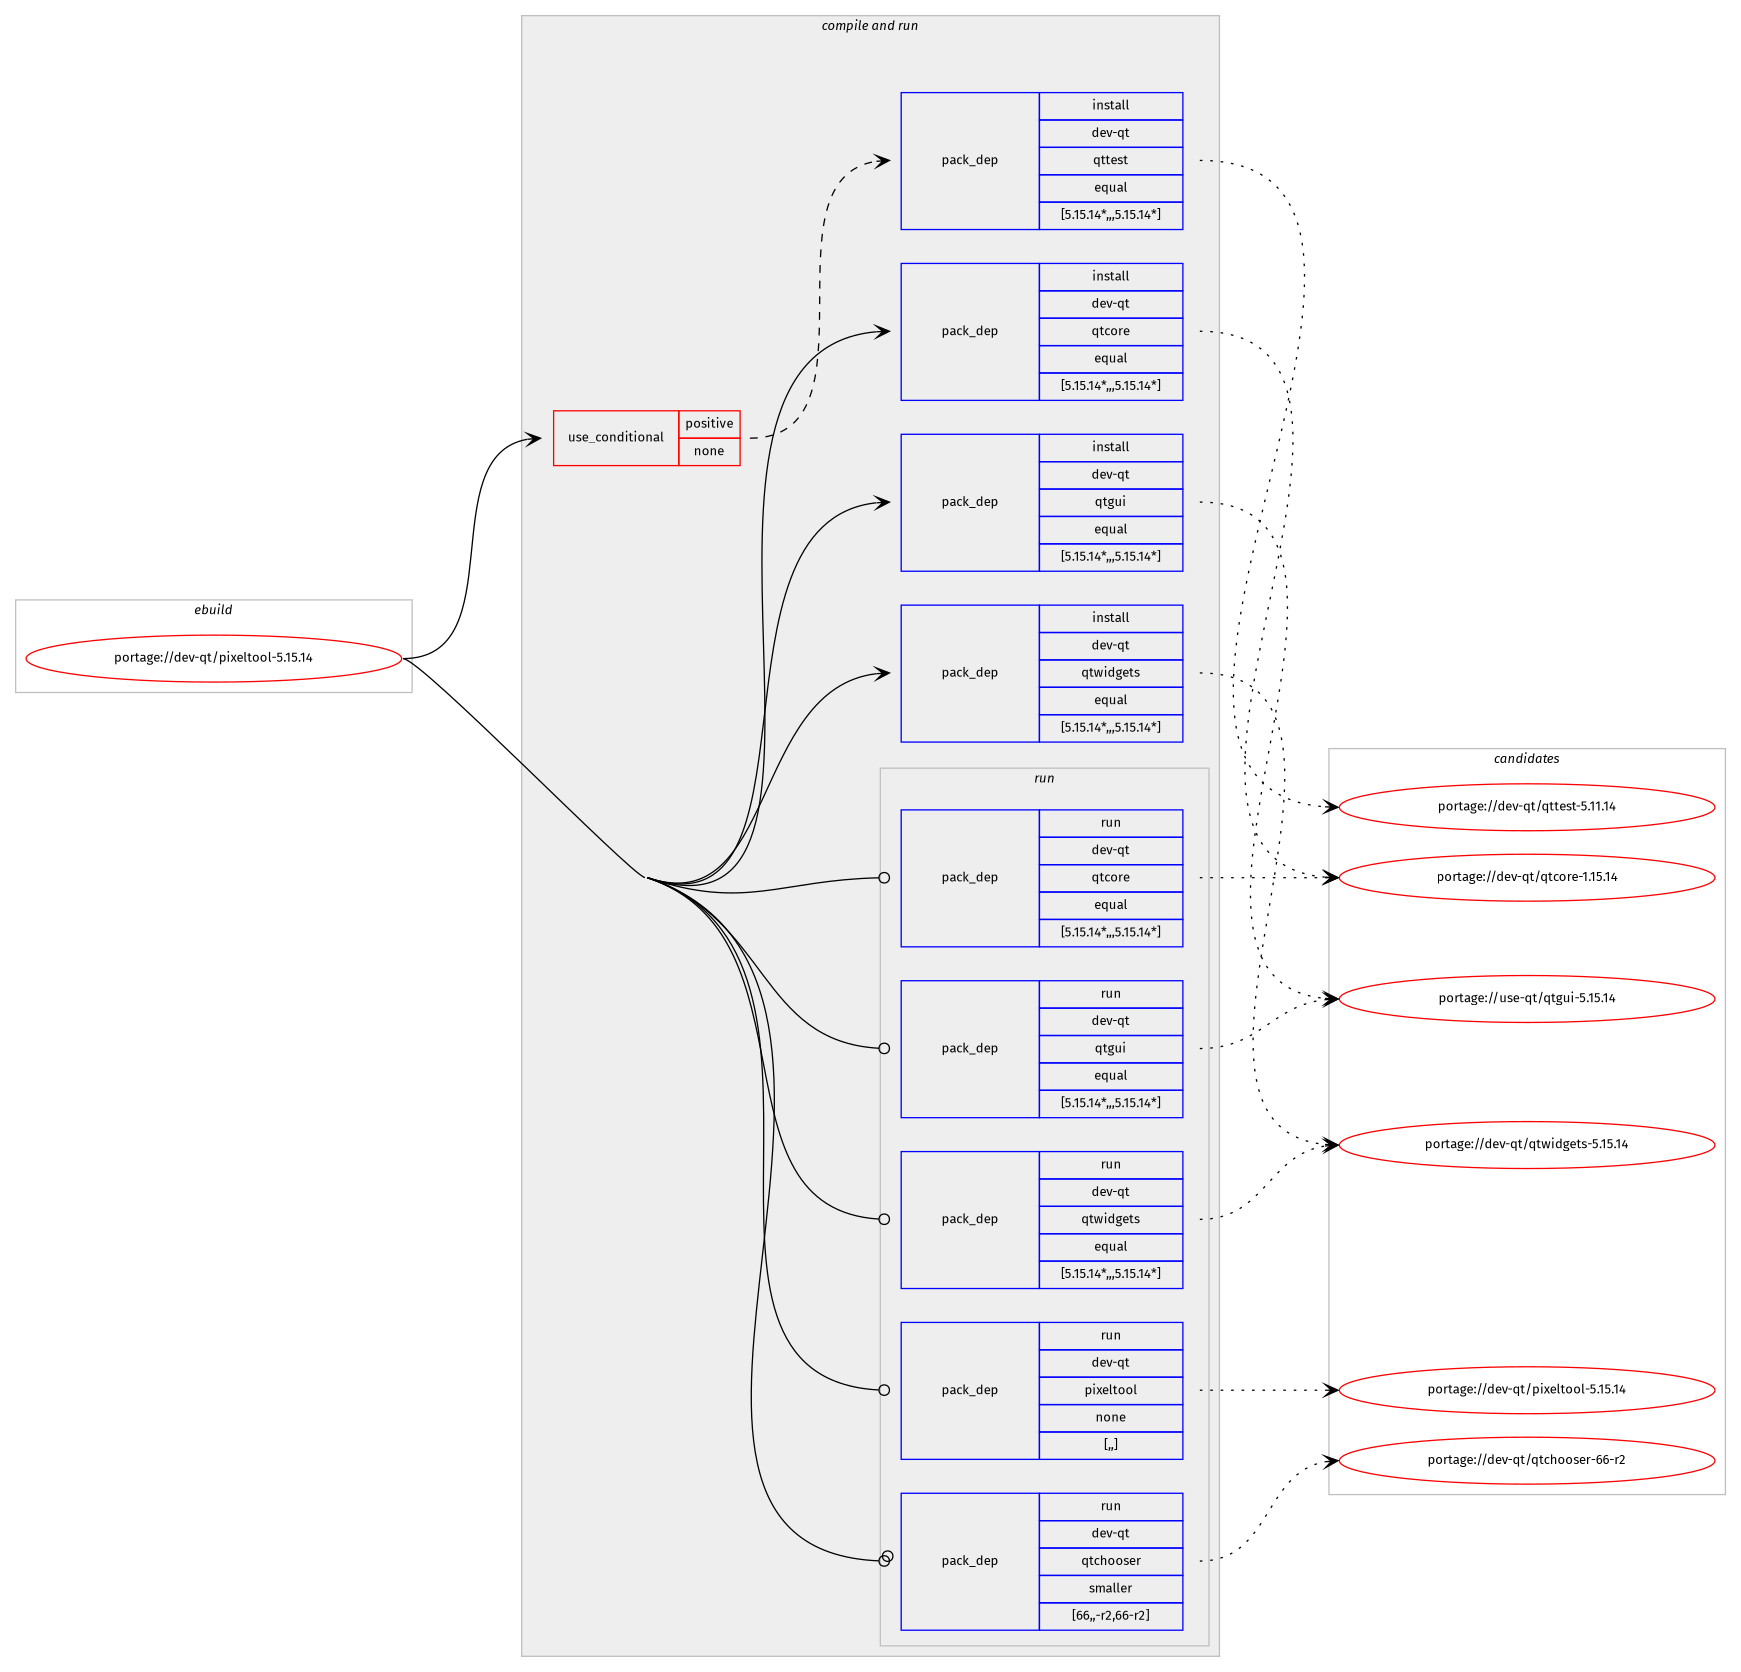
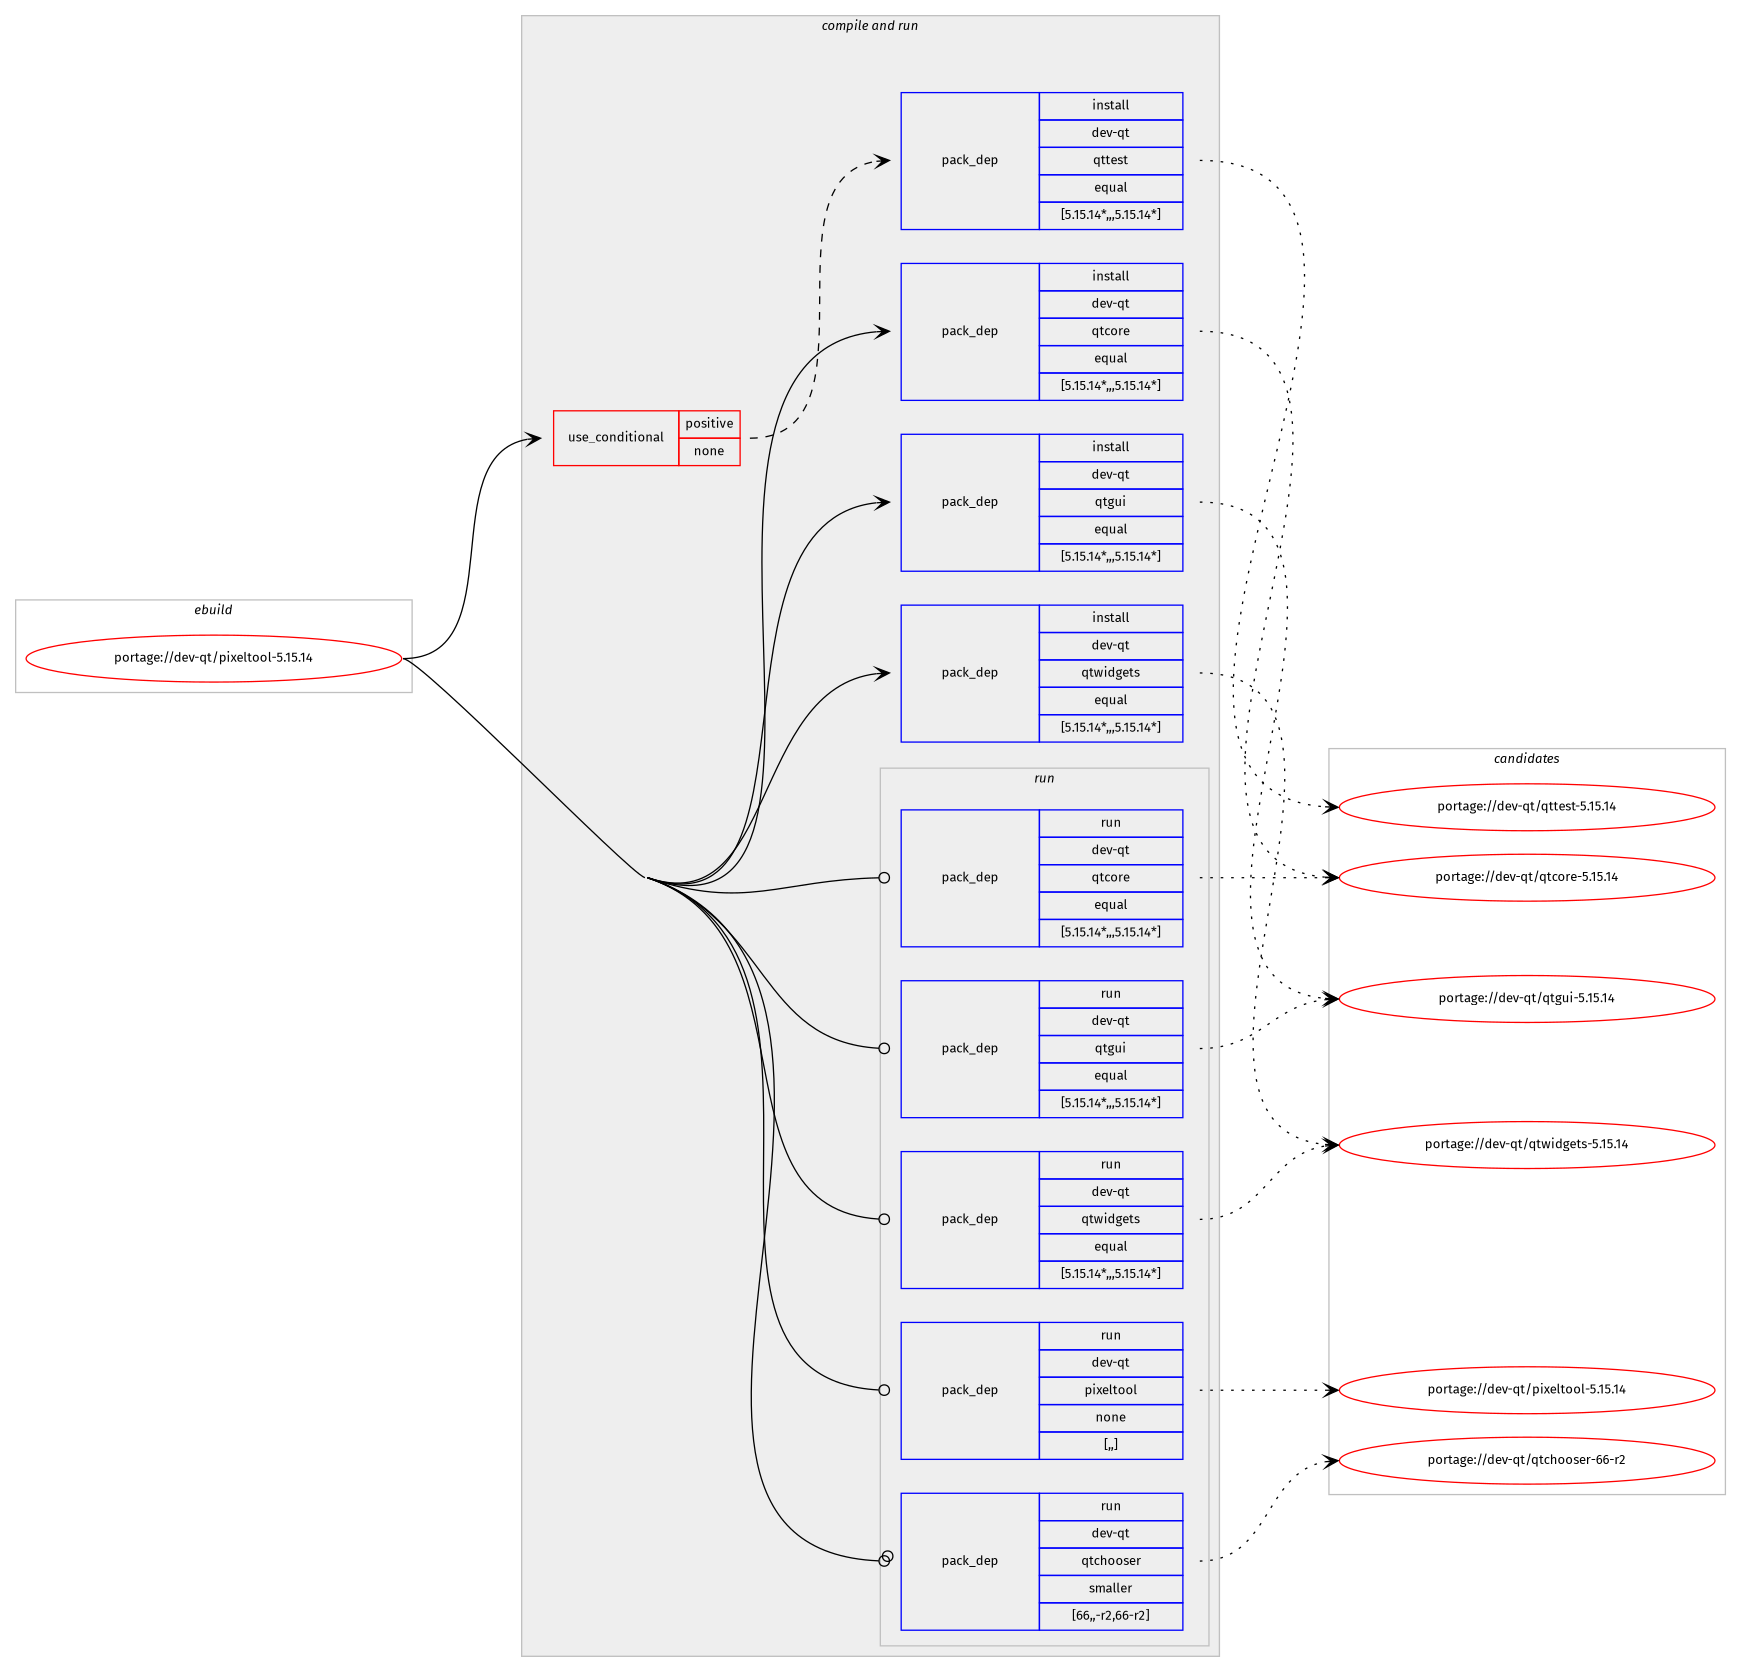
node "portage://dev-qt/qttest-5.11.14": label "portage://dev-qt/qttest-5.11.14" -> "portage://dev-qt/qttest-5.15.14"
node "portage://dev-qt/qtcore-1.15.14": label "portage://dev-qt/qtcore-1.15.14" -> "portage://dev-qt/qtcore-5.15.14"
node "portage://use-qt/qtgui-5.15.14": label "portage://use-qt/qtgui-5.15.14" -> "portage://dev-qt/qtgui-5.15.14"
